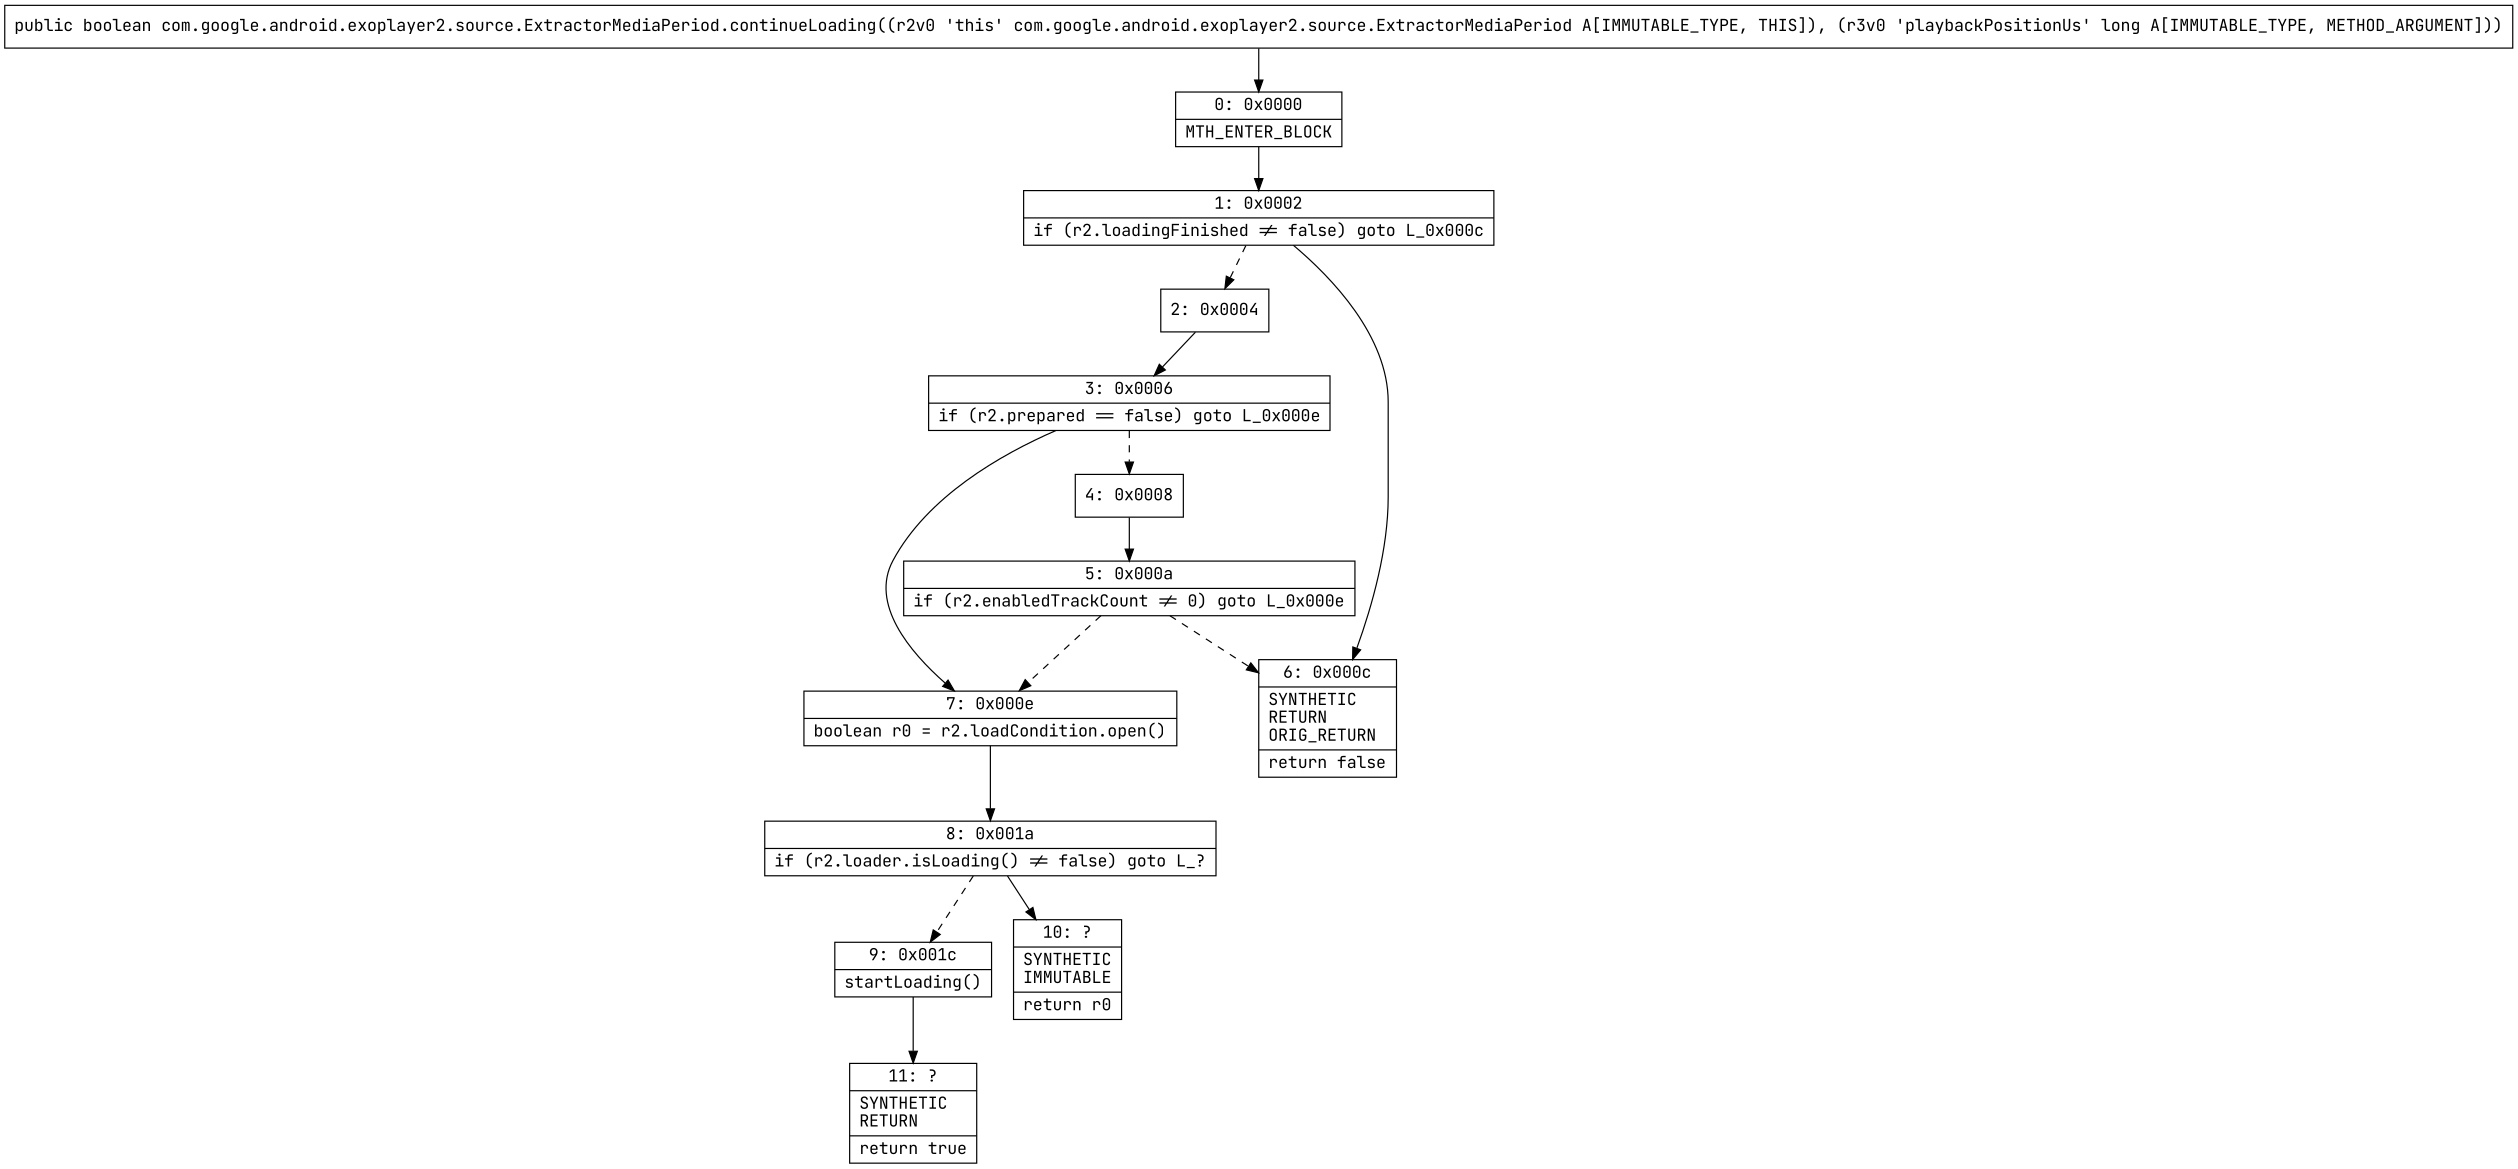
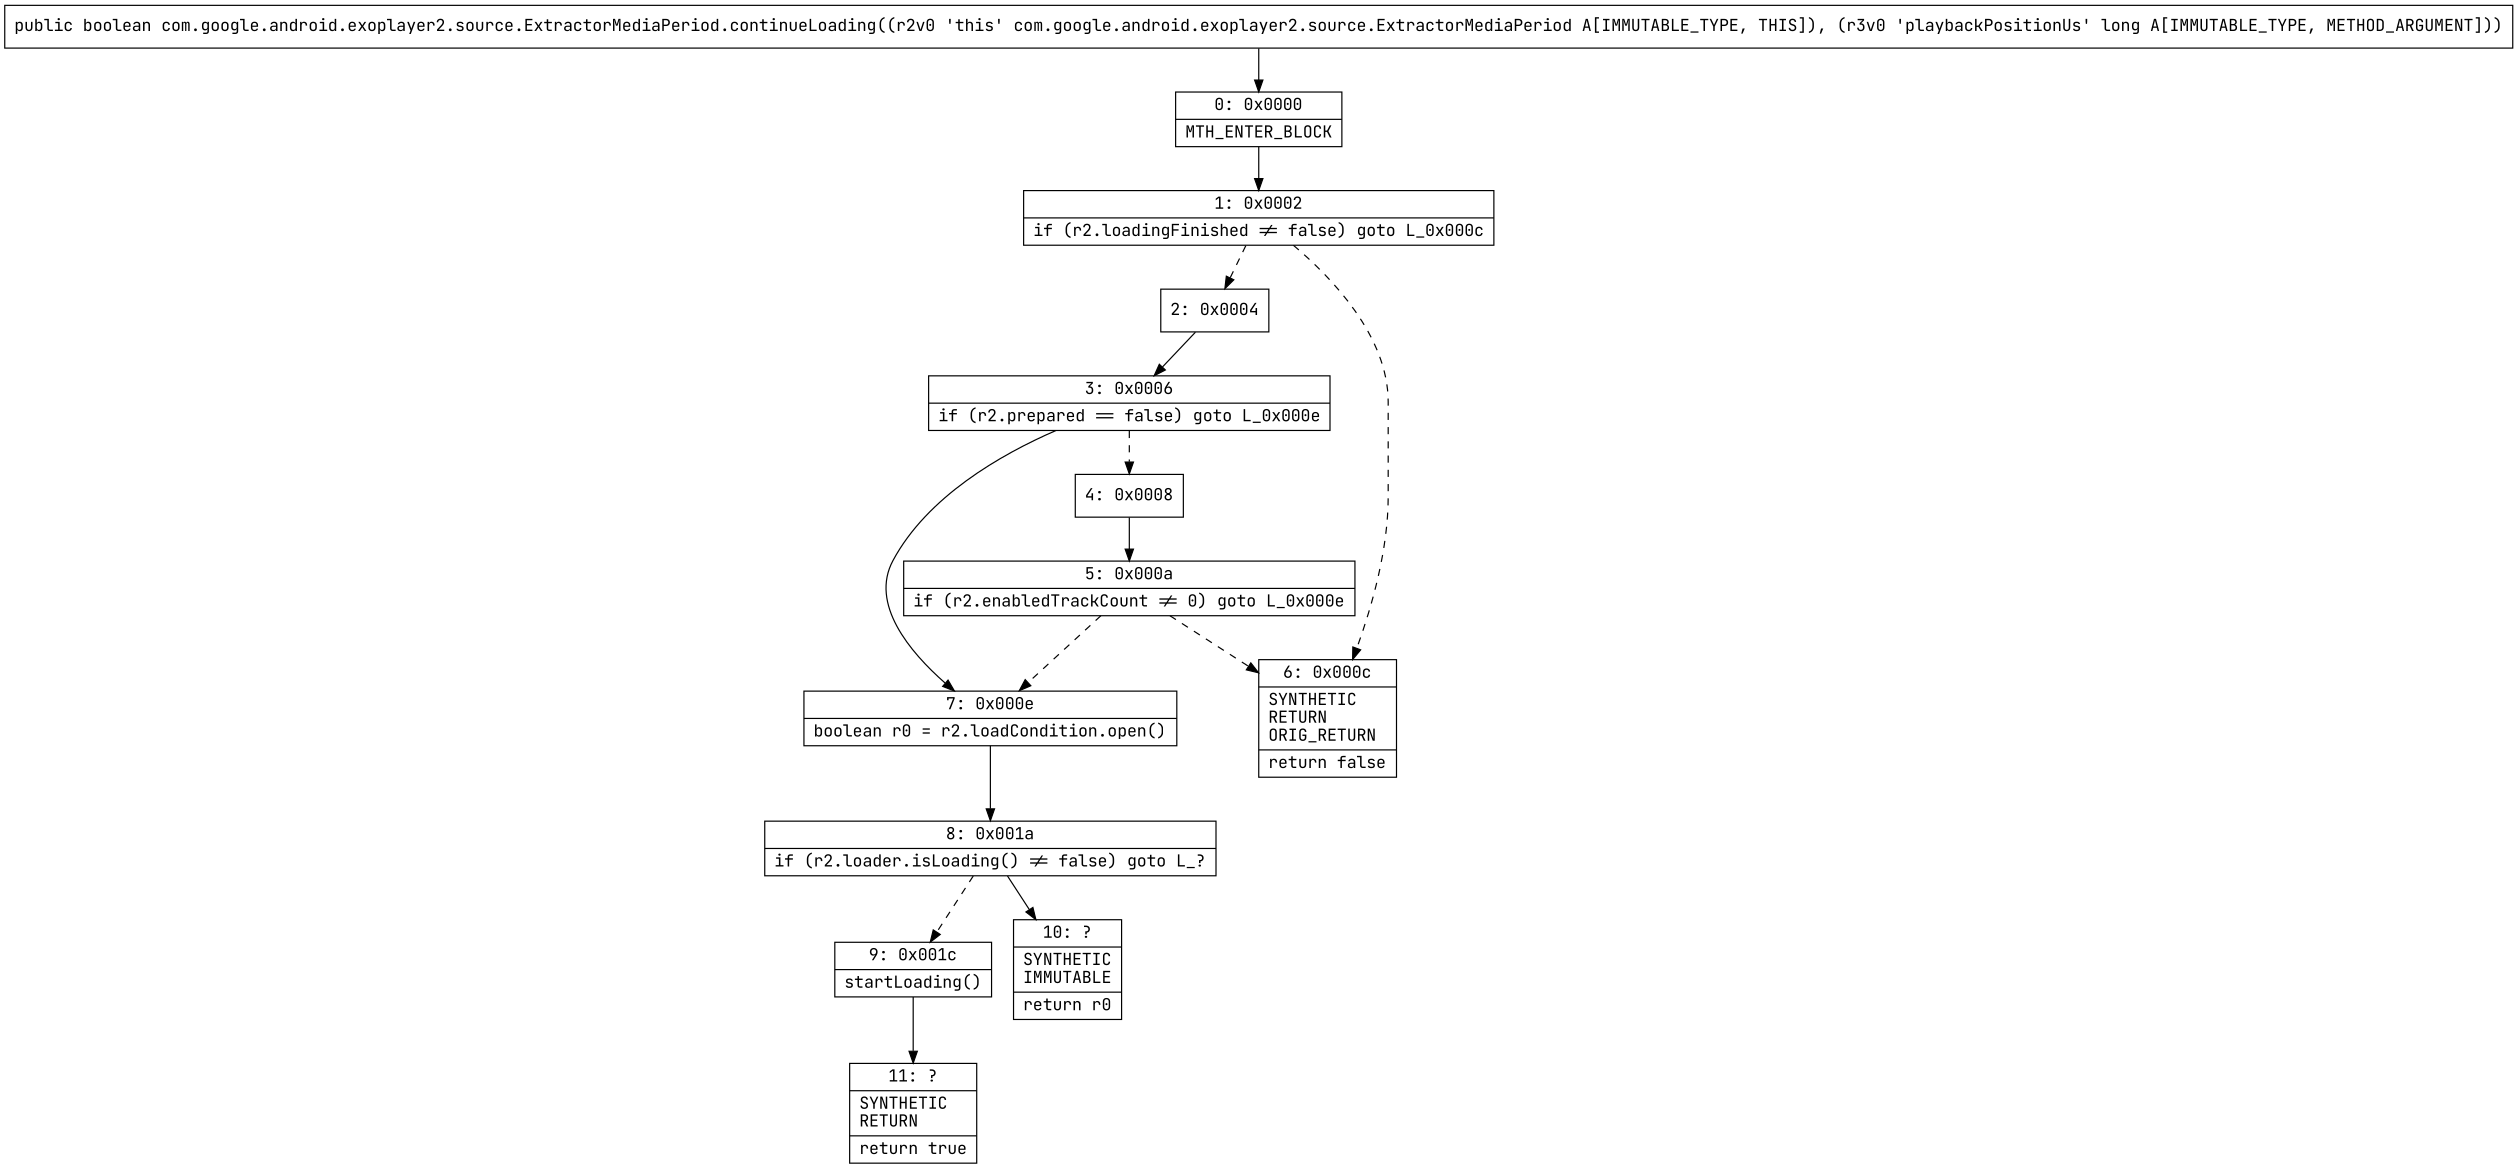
edge "1: 0x0002" -> "6: 0x000c": style solid -> dashed
